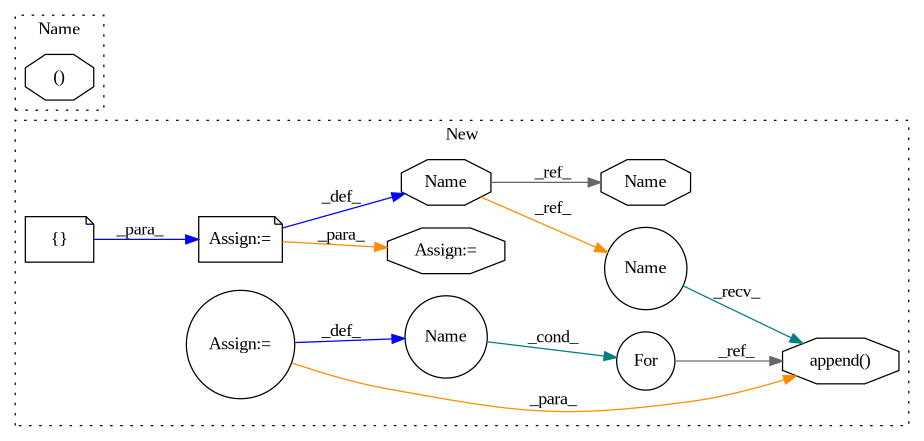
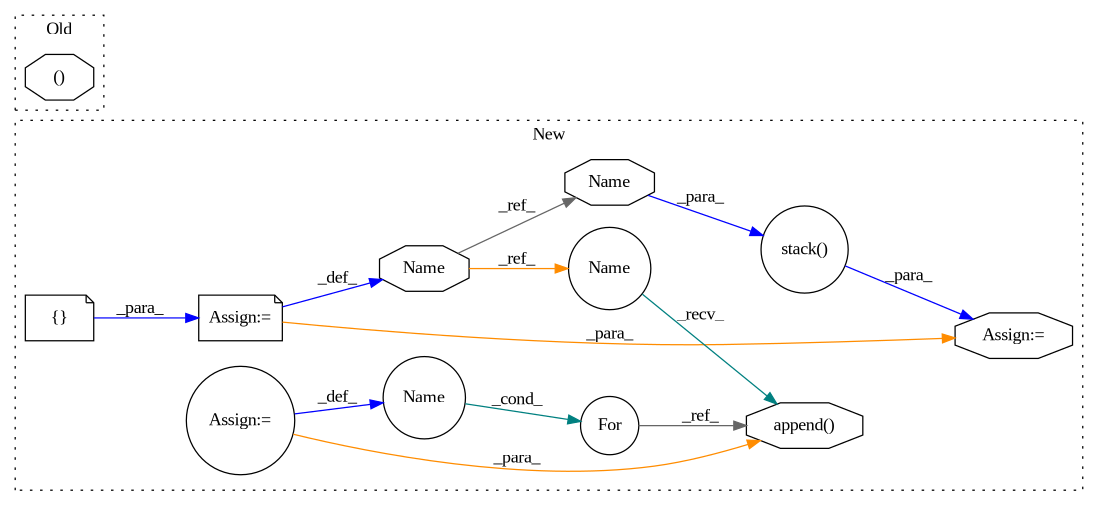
cluster "Name": label "Name" -> "Old"
node "stack()": added
